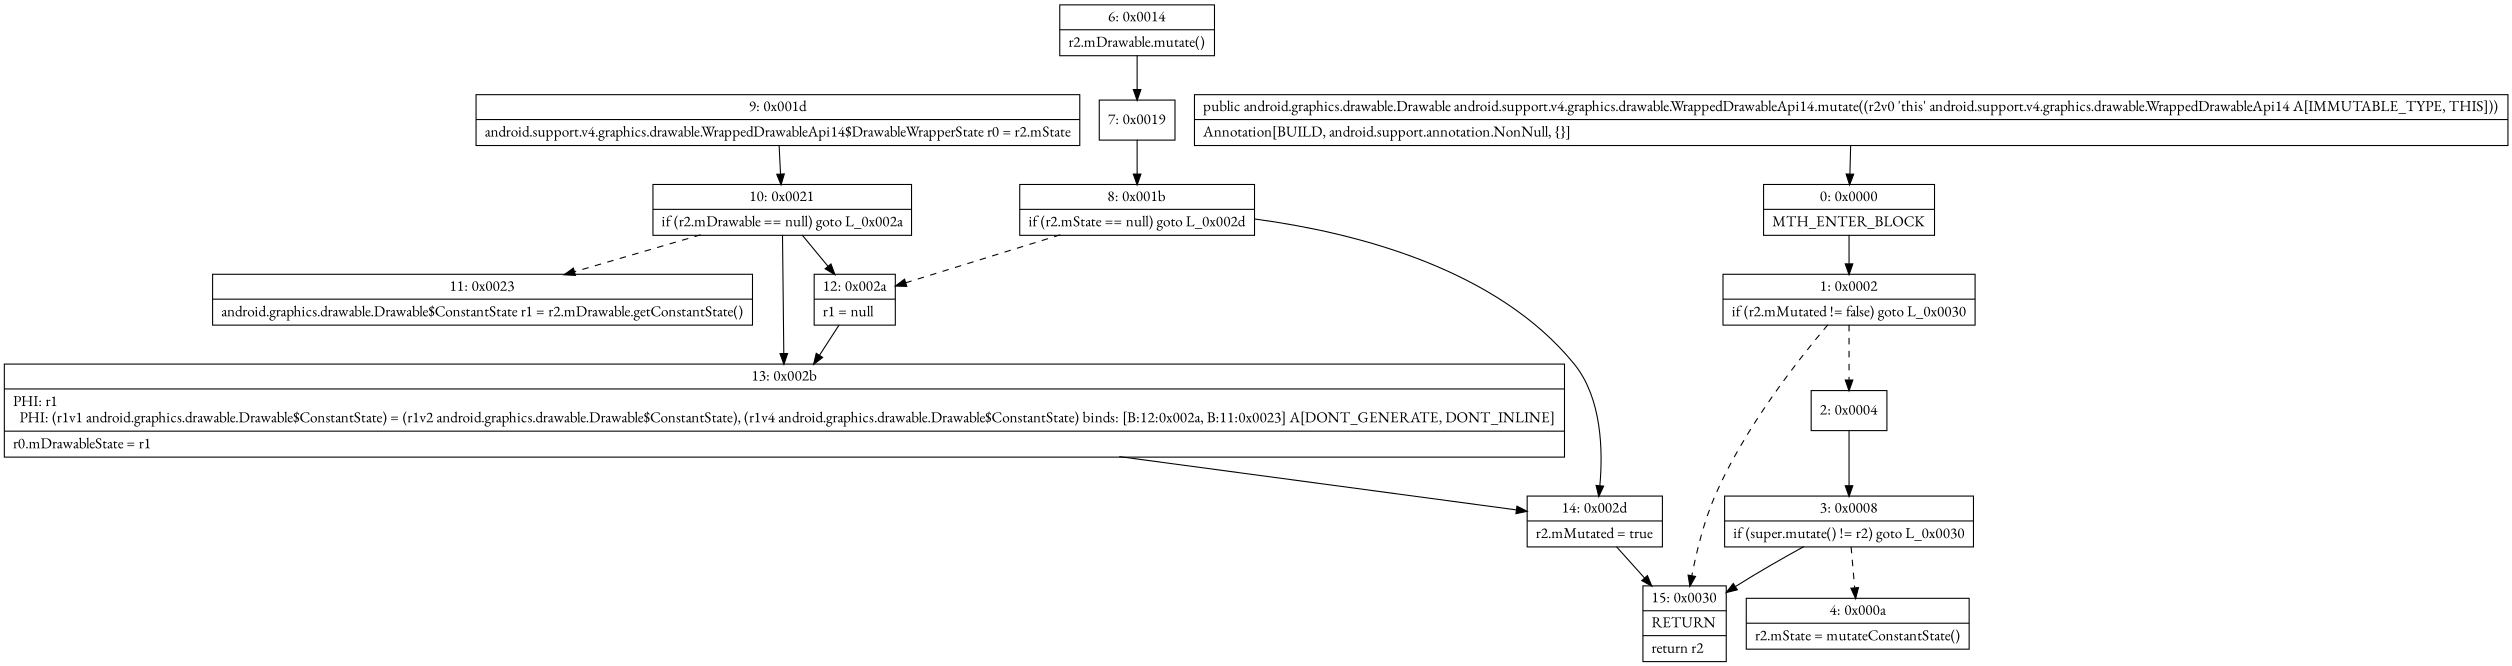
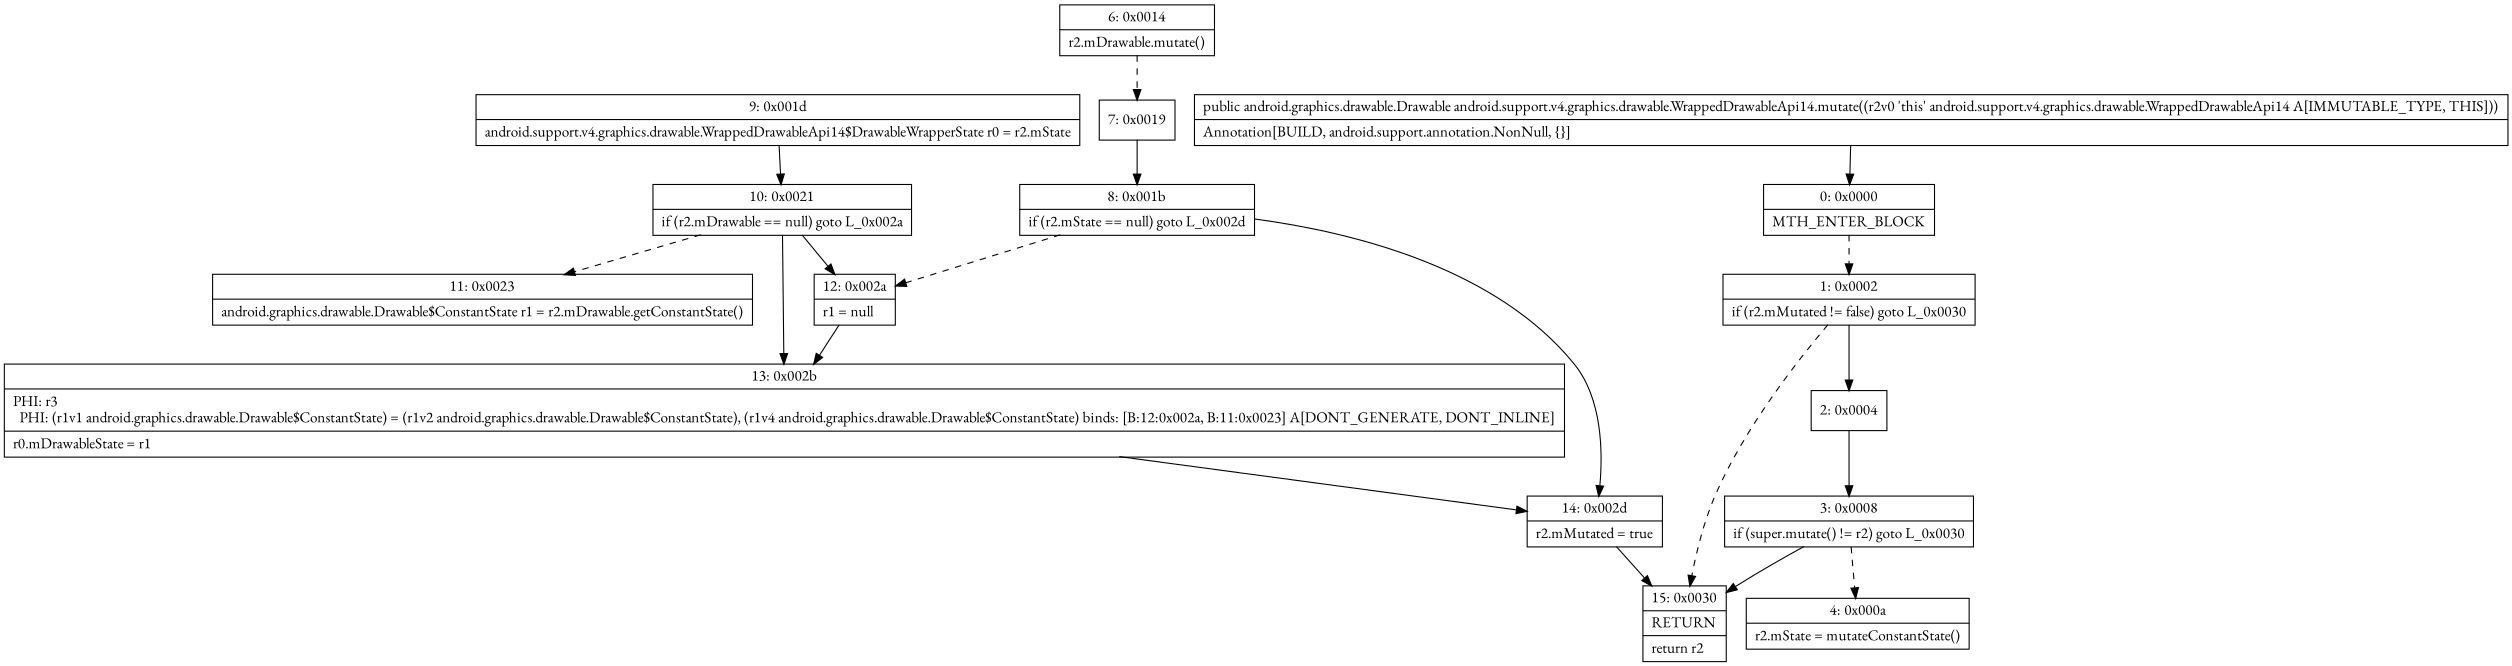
edge "6: 0x0014" -> "7: 0x0019": style solid -> dashed
edge "0: 0x0000" -> "1: 0x0002": style solid -> dashed
edge "1: 0x0002" -> "2: 0x0004": style dashed -> solid
node "13: 0x002b": text "PHI: r1" -> "PHI: r3"
